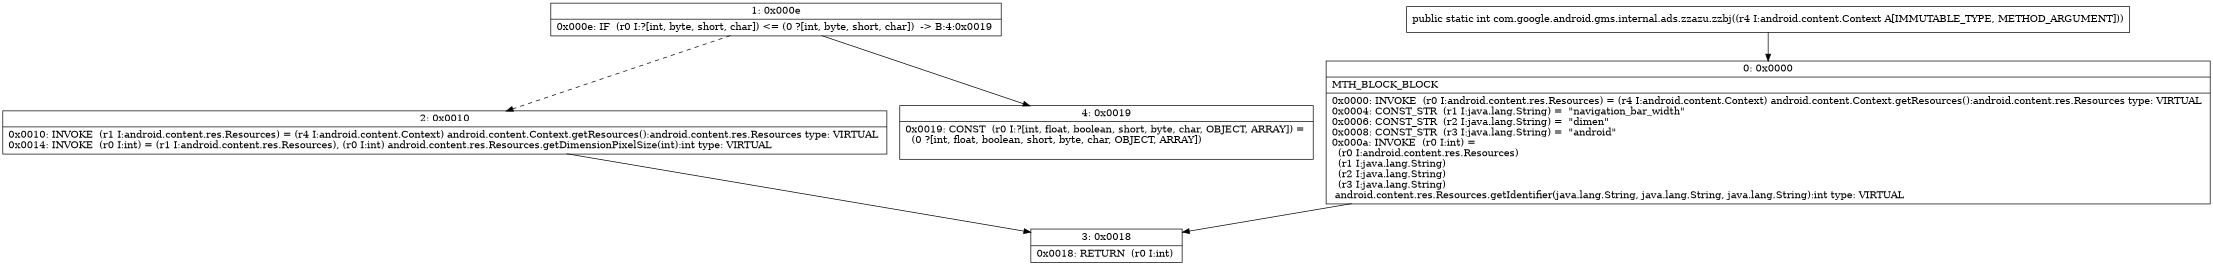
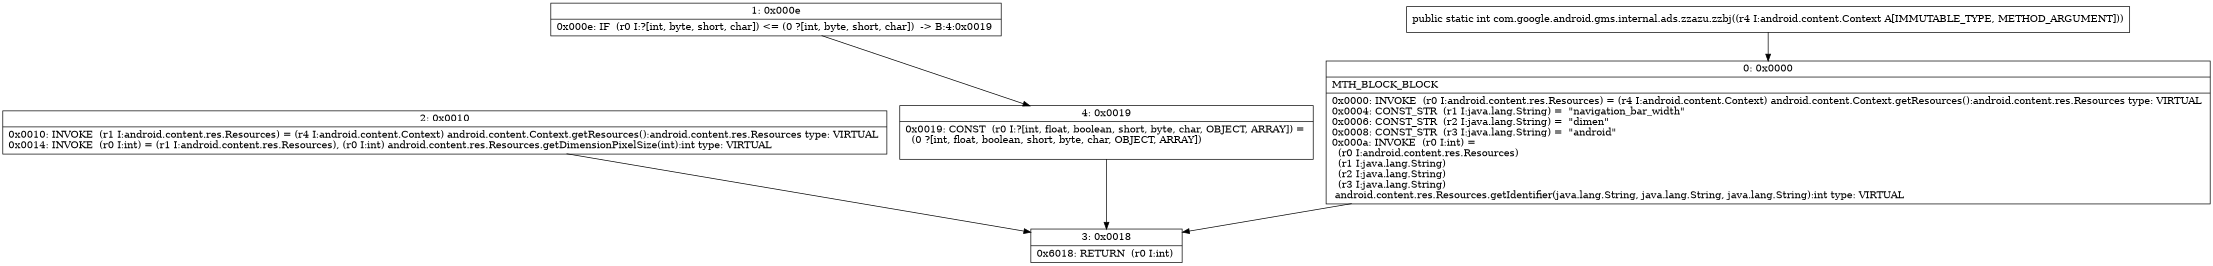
edge "1: 0x000e" -> "2: 0x0010": removed
edge "4: 0x0019" -> "3: 0x0018": added
node "3: 0x0018": text "0x0018: RETURN  (r0 I:int)" -> "0x6018: RETURN  (r0 I:int)"
